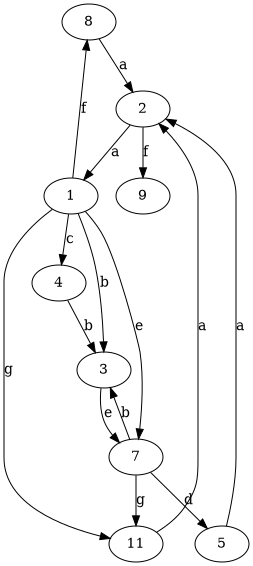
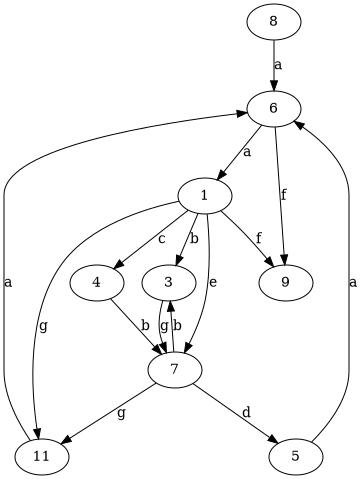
node "2": label "2" -> "6"
edge "1" -> "8": now "1" -> "9"
edge "4" -> "3": now "4" -> "7"
edge "3" -> "7": label "e" -> "g"
